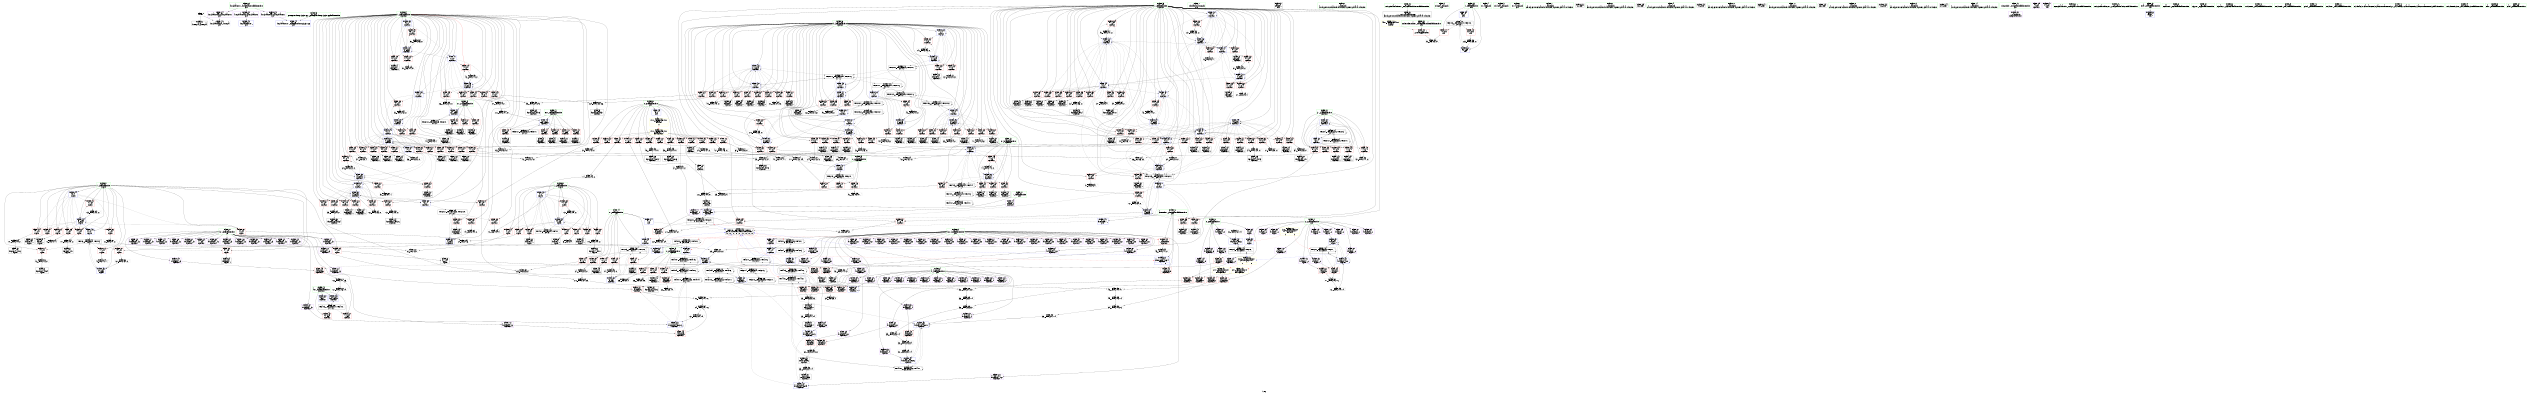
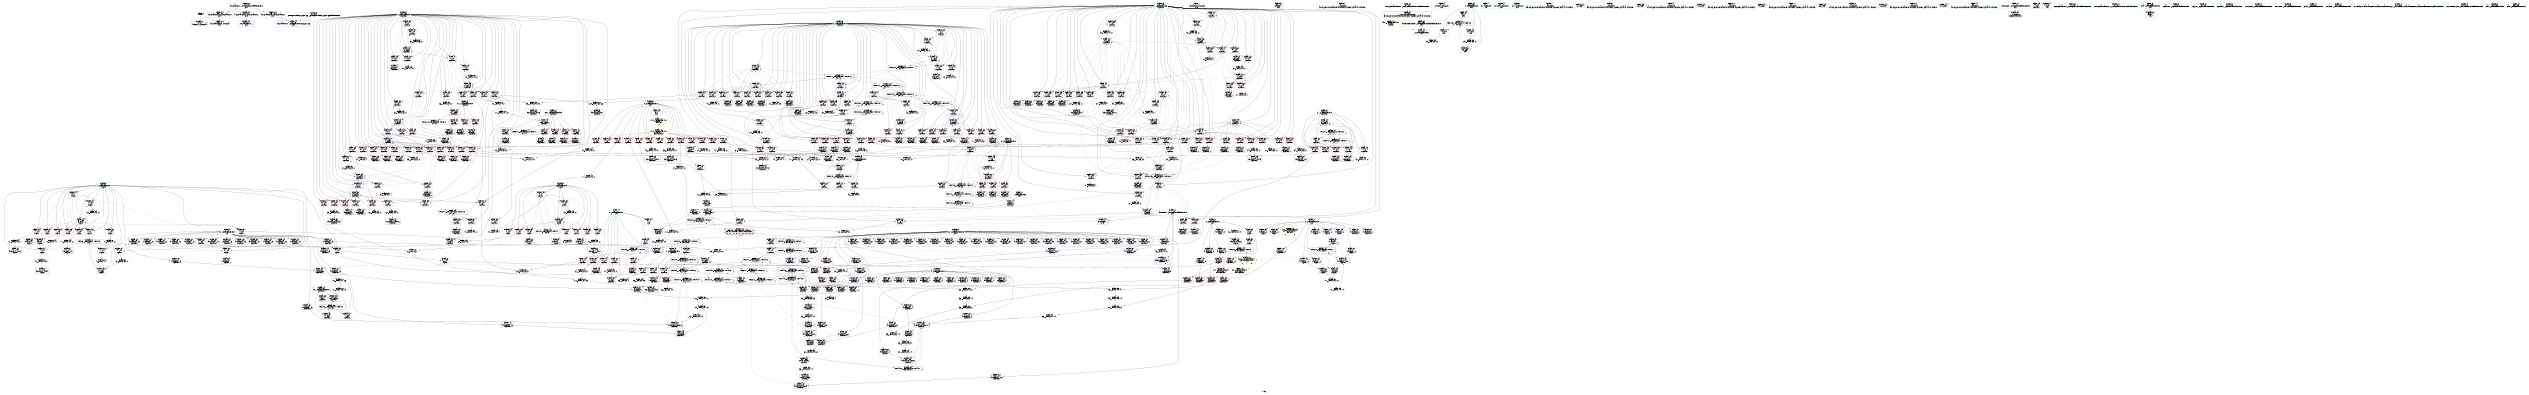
node "NodeID: 459": text "_Z5main2v" -> "_Z5for2v"
